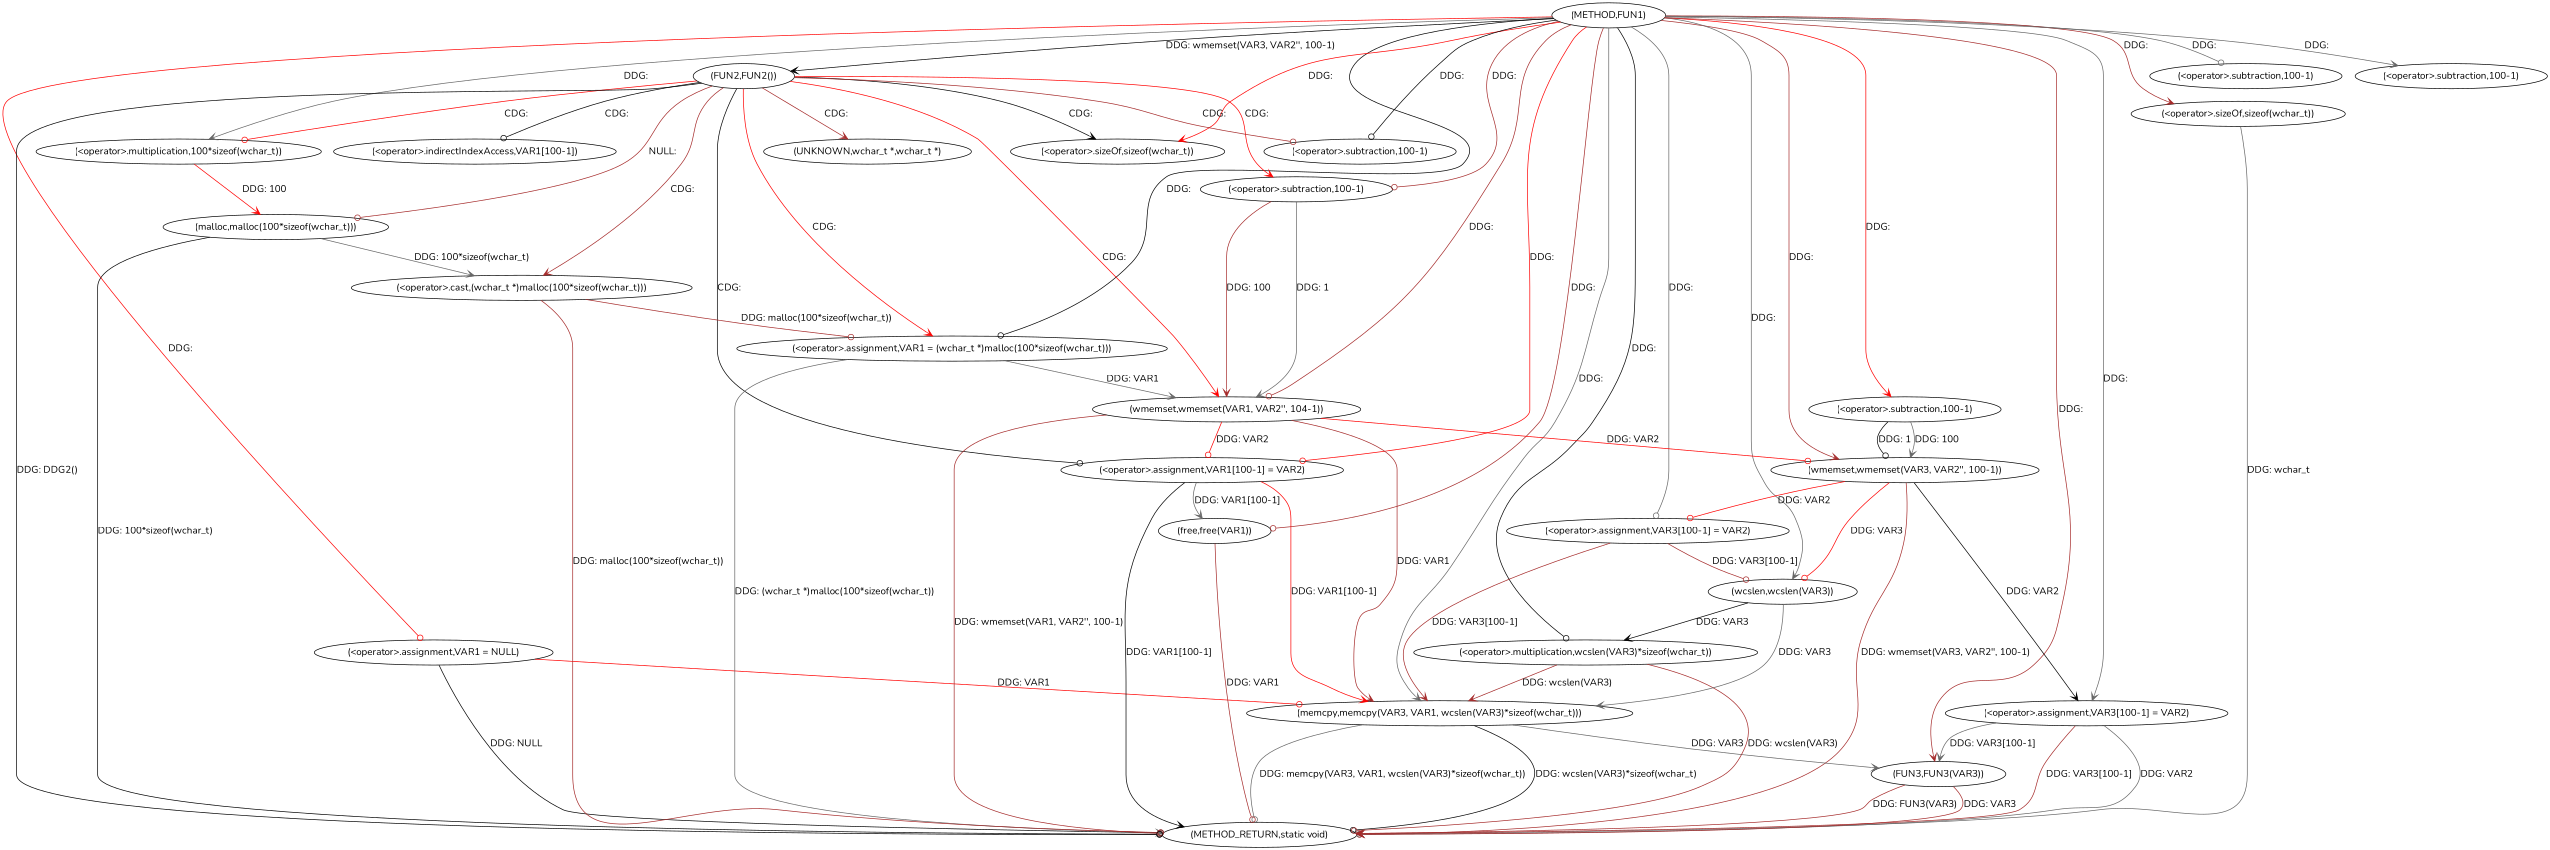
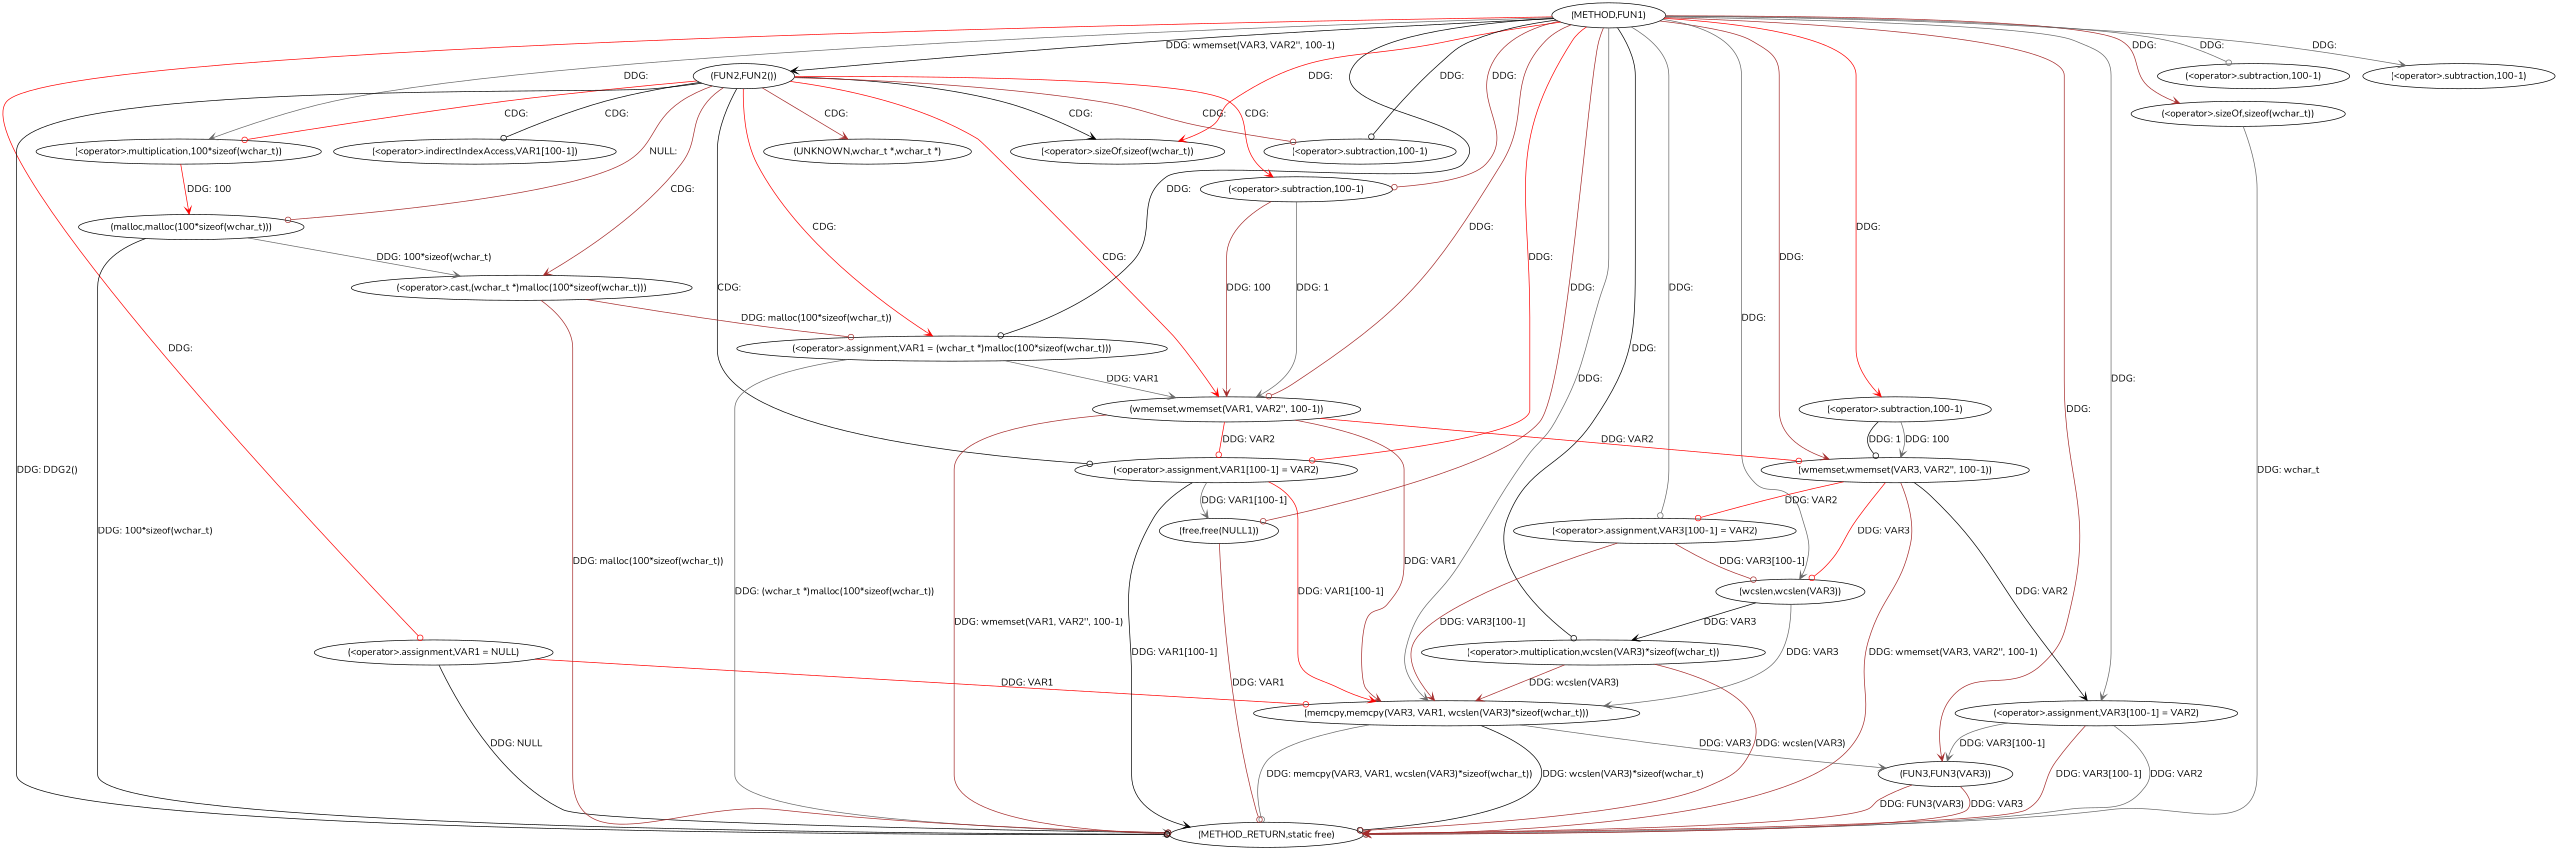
node "(wmemset,wmemset(VAR1, VAR2'', 104-1))": label "(wmemset,wmemset(VAR1, VAR2'', 104-1))" -> "(wmemset,wmemset(VAR1, VAR2'', 100-1))"
node "(free,free(VAR1))": label "(free,free(VAR1))" -> "(free,free(NULL1))"
node "(METHOD_RETURN,static void)": label "(METHOD_RETURN,static void)" -> "(METHOD_RETURN,static free)"
